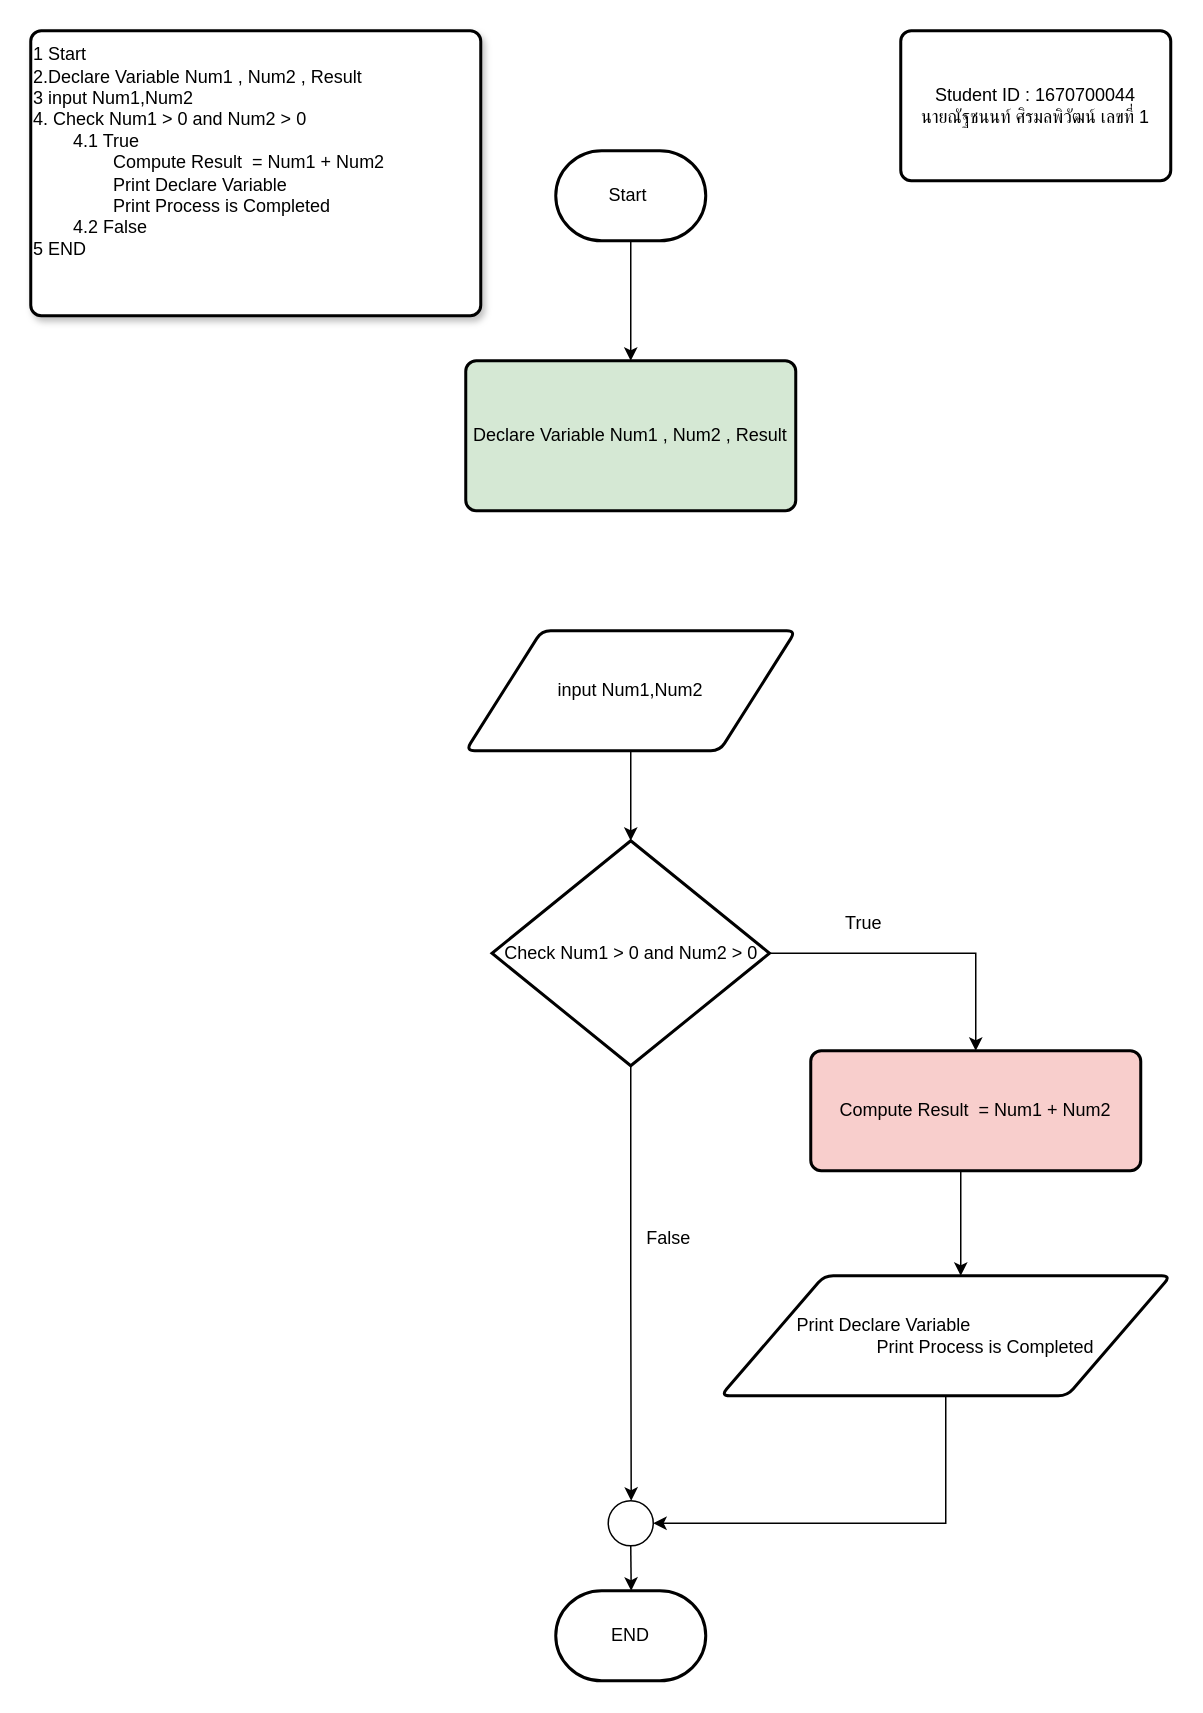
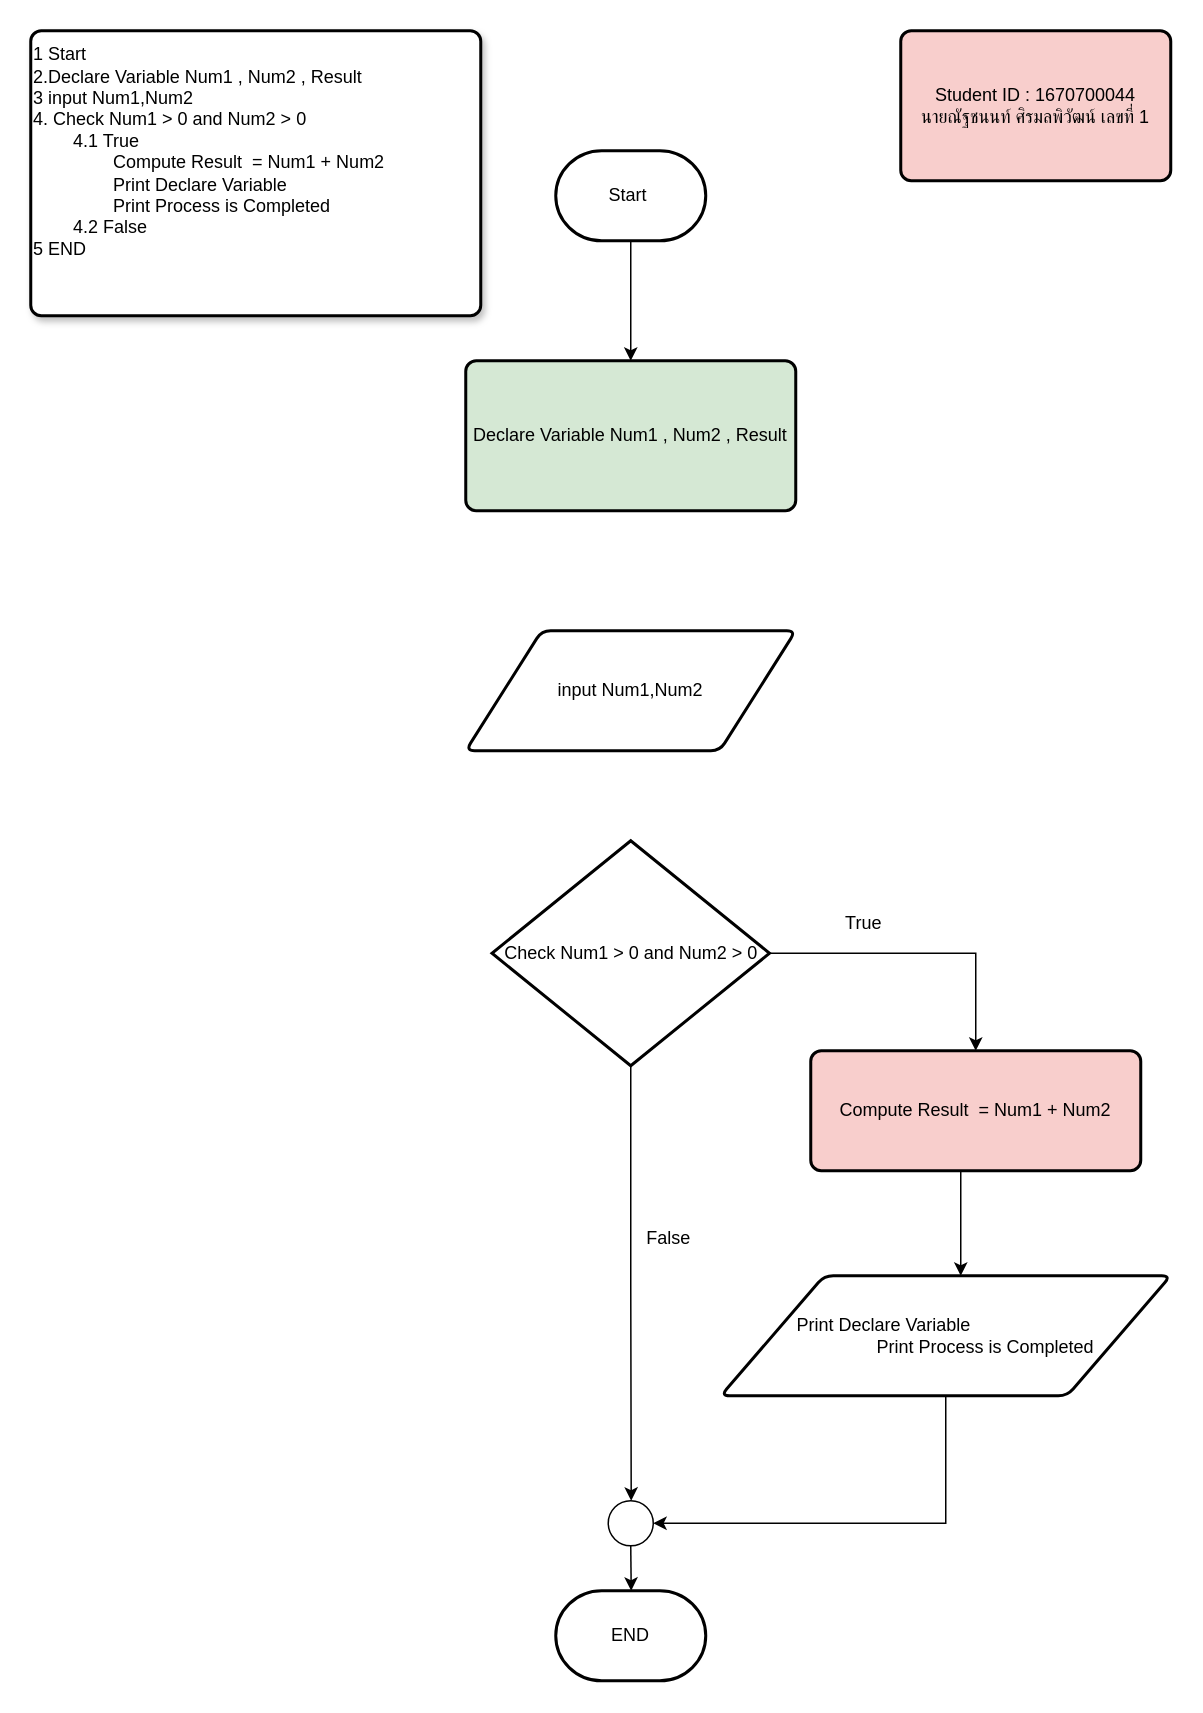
node "Student ID : 1670700044 นายณัฐชนนท์ ศิรมลพิวัฒน์ เลขที่ 1": fillcolor #ffffff -> #f8cecc
edge "input Num1,Num2" -> "Check Num1 > 0 and Num2 > 0": removed
